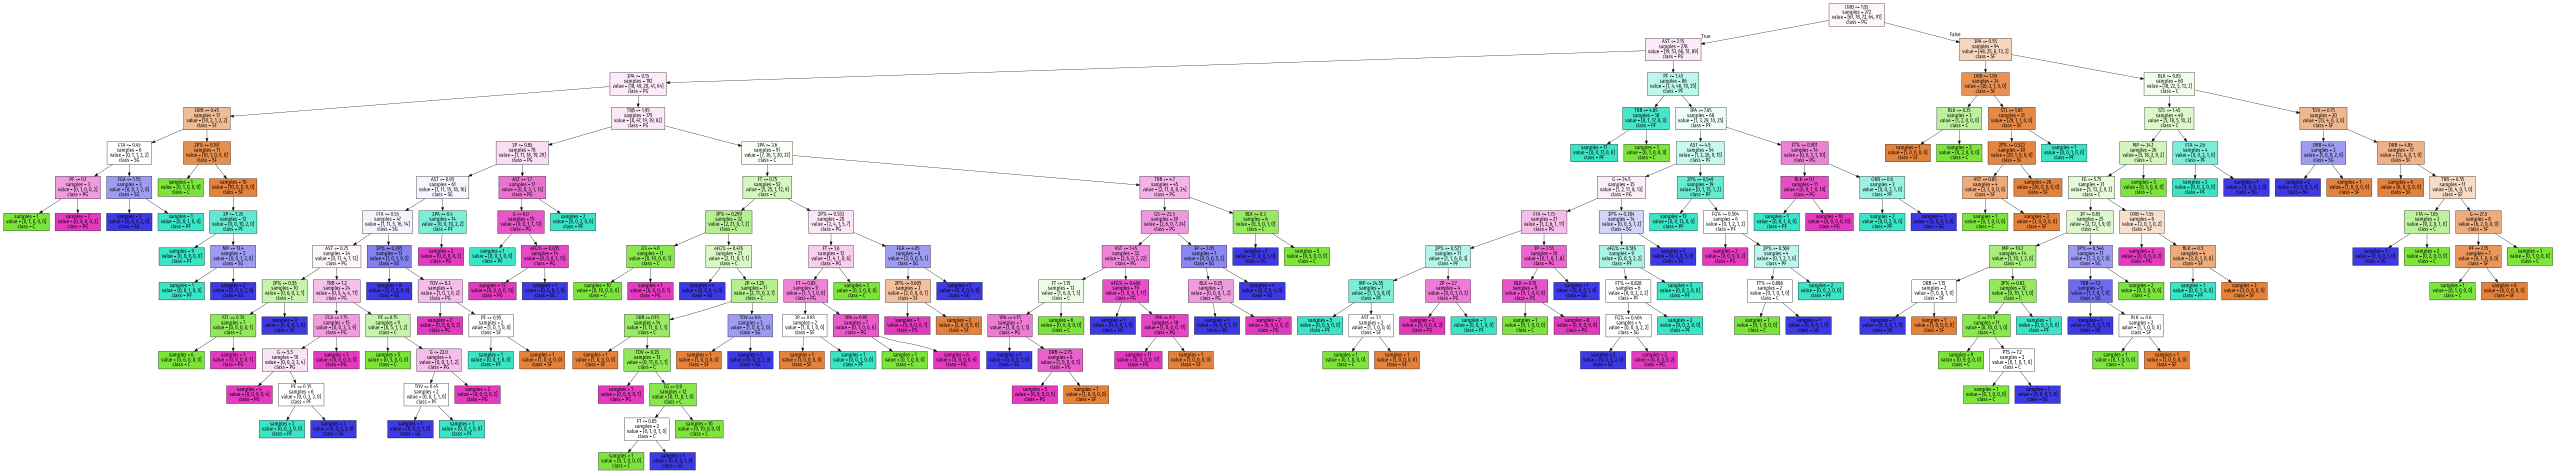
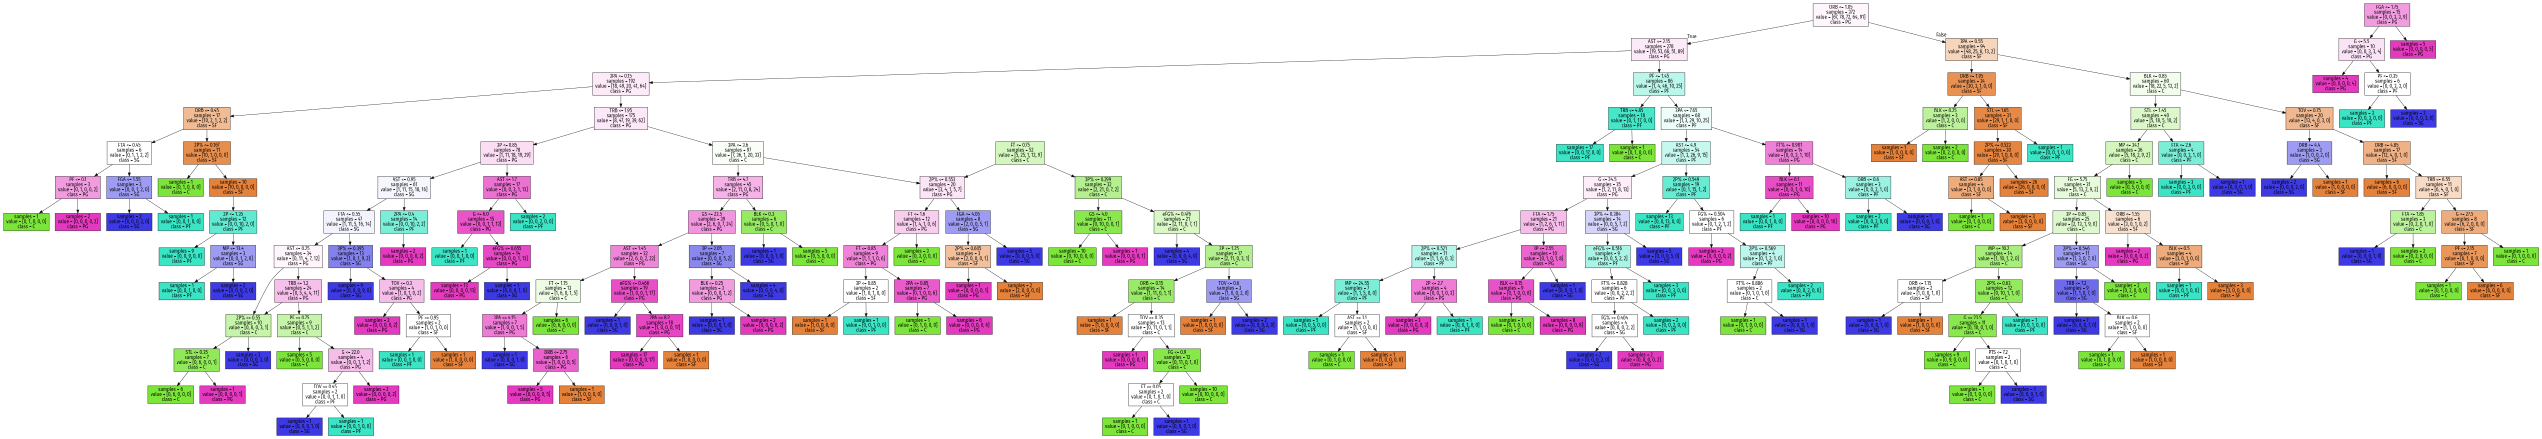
edge "3PA <= 3.6 samples = 97 value = [7, 36, 1, 20, 33] class = C" -> "FT <= 0.75 samples = 52 value = [5, 25, 1, 12, 9] class = C": now "3PA <= 3.6 samples = 97 value = [7, 36, 1, 20, 33] class = C" -> "2P% <= 0.553 samples = 20 value = [3, 4, 1, 5, 7] class = PG"
edge "TRB <= 1.2 samples = 24 value = [0, 5, 4, 4, 11] class = PG" -> "FGA <= 1.75 samples = 15 value = [0, 0, 3, 3, 9] class = PG": now "TRB <= 1.2 samples = 24 value = [0, 5, 4, 4, 11] class = PG" -> "2P% <= 0.55 samples = 10 value = [0, 6, 0, 3, 1] class = C"
node "TOV <= 0.35 samples = 13 value = [0, 11, 0, 1, 1] class = C": fillcolor #91e95a -> #ffffff
